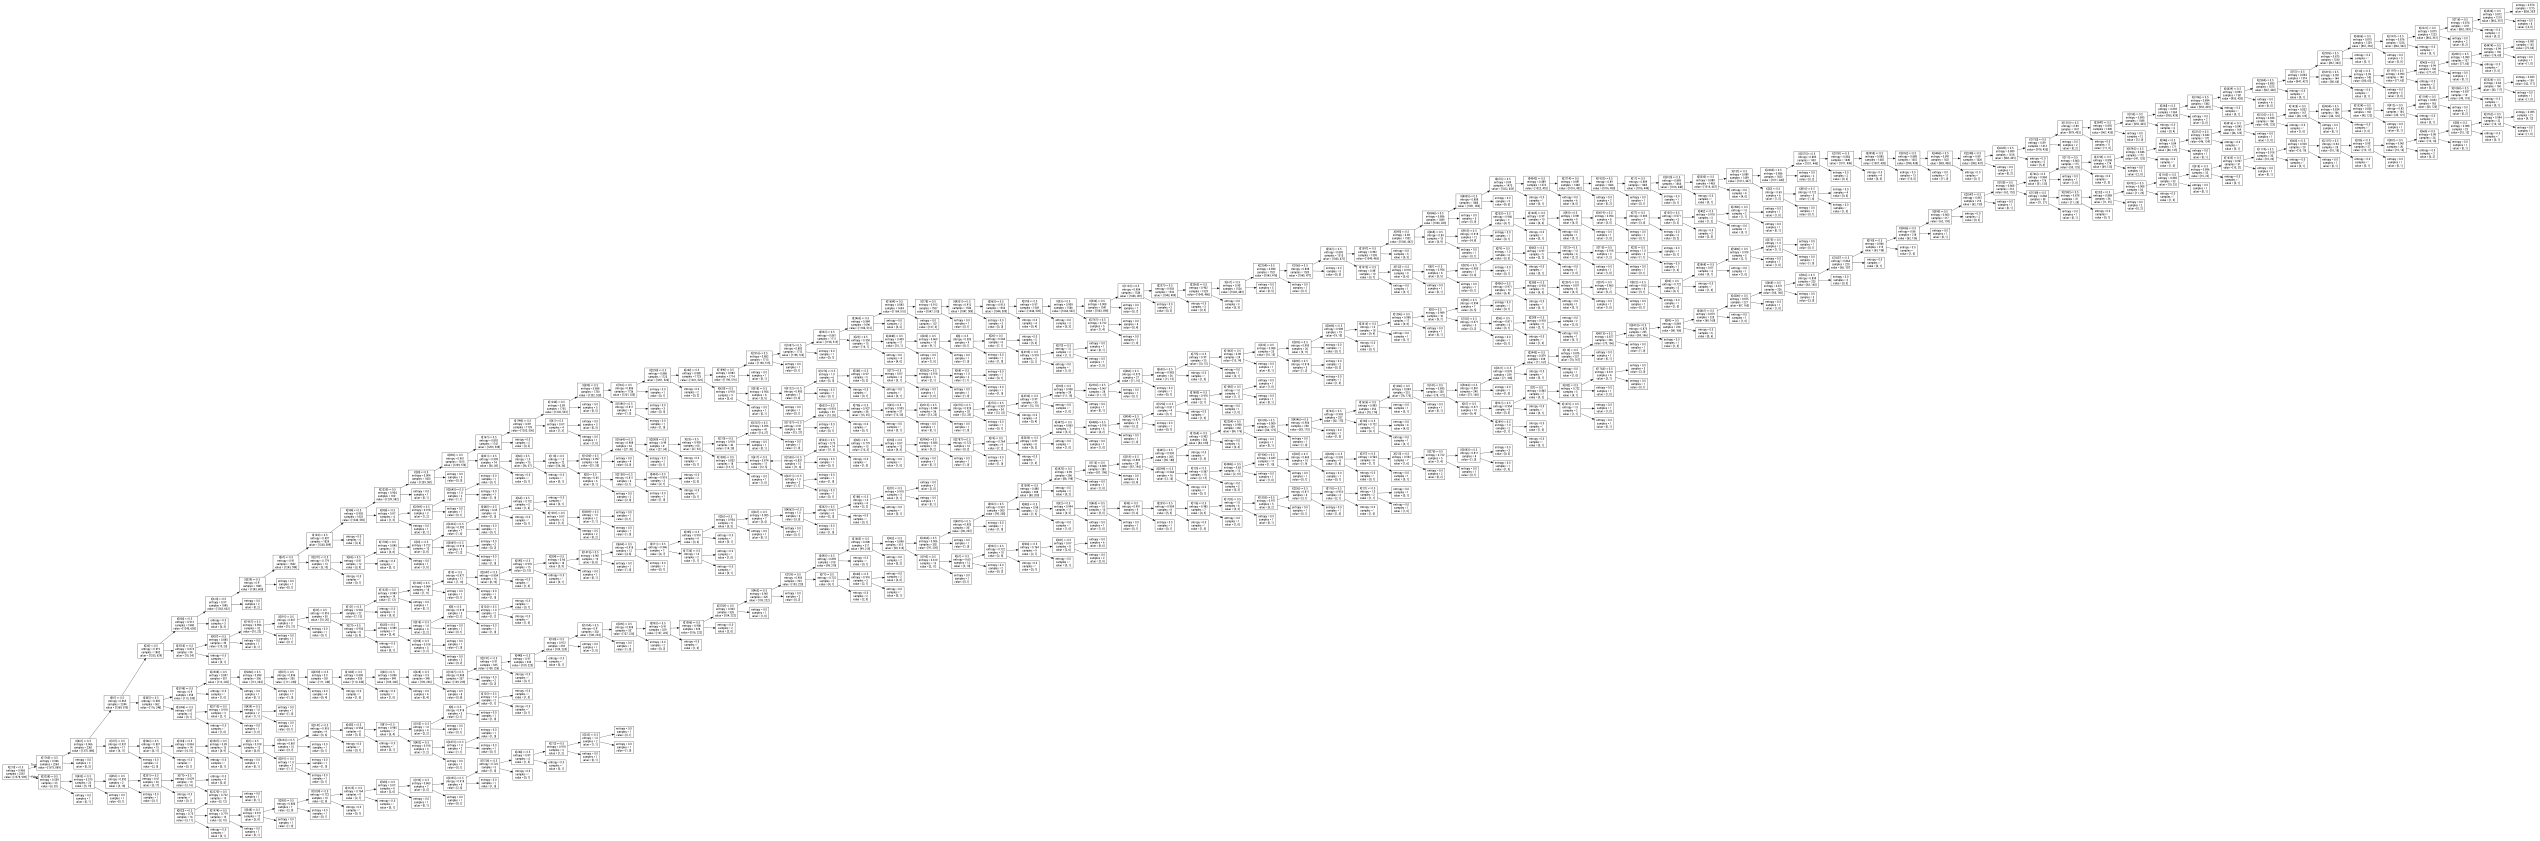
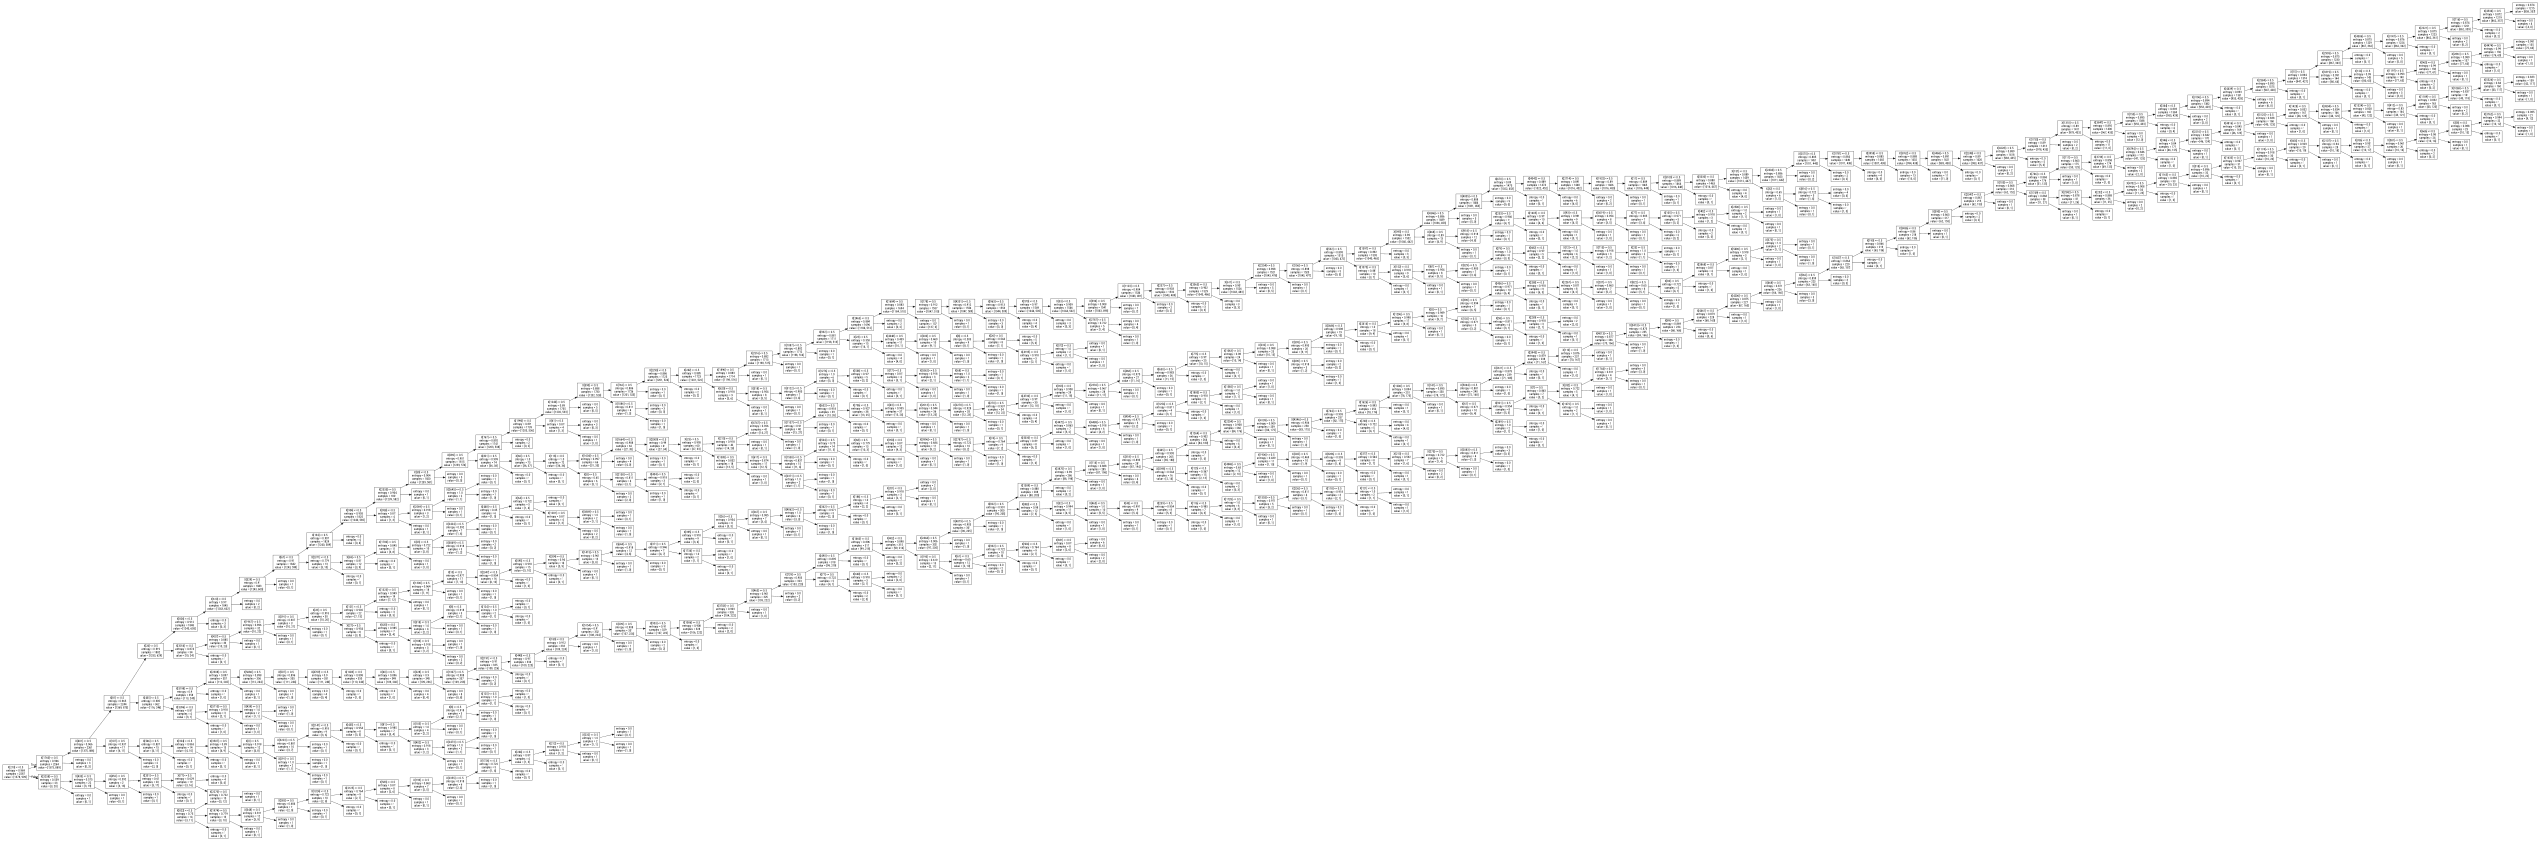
edge "X[1538] <= 0.5 entropy = 0.837 samples = 15 value = [11, 4]" -> "X[617] <= 0.5 entropy = 0.874 samples = 17 value = [12, 5]": reversed
edge "X[125] <= 0.5 entropy = 0.567 samples = 15 value = [2, 13]" -> "X[4948] <= 0.5 entropy = 0.65 samples = 12 value = [2, 10]": removed
